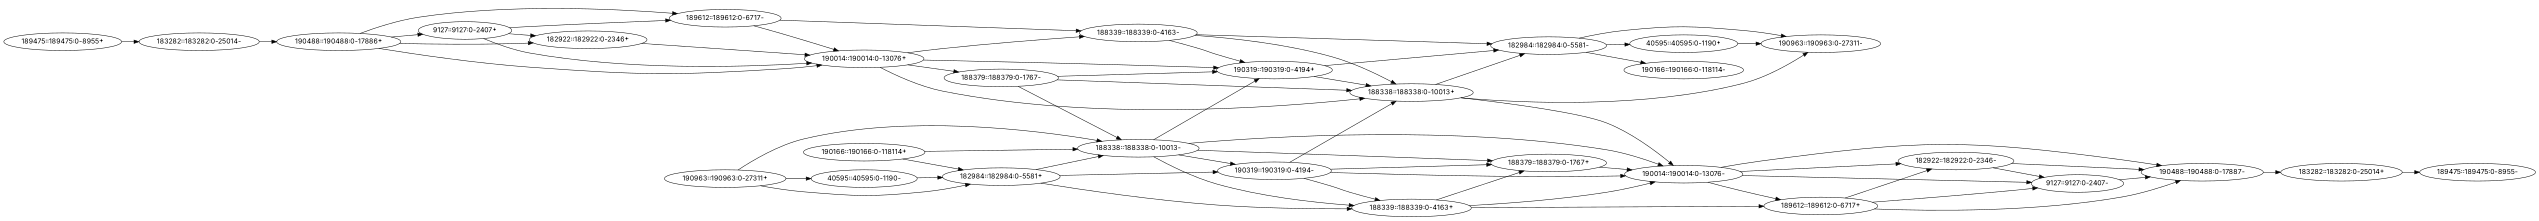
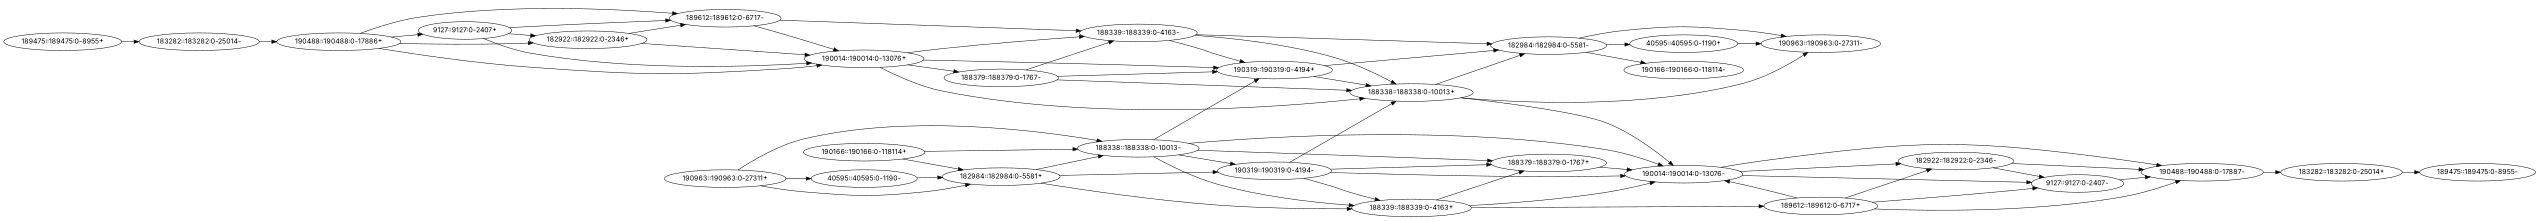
edge "182922::182922:0-2346+" -> "189612::189612:0-6717-": added
edge "188379::188379:0-1767-" -> "188338::188338:0-10013-": now "188379::188379:0-1767-" -> "188339::188339:0-4163-"
edge "190014::190014:0-13076-" -> "189612::189612:0-6717+": reversed
